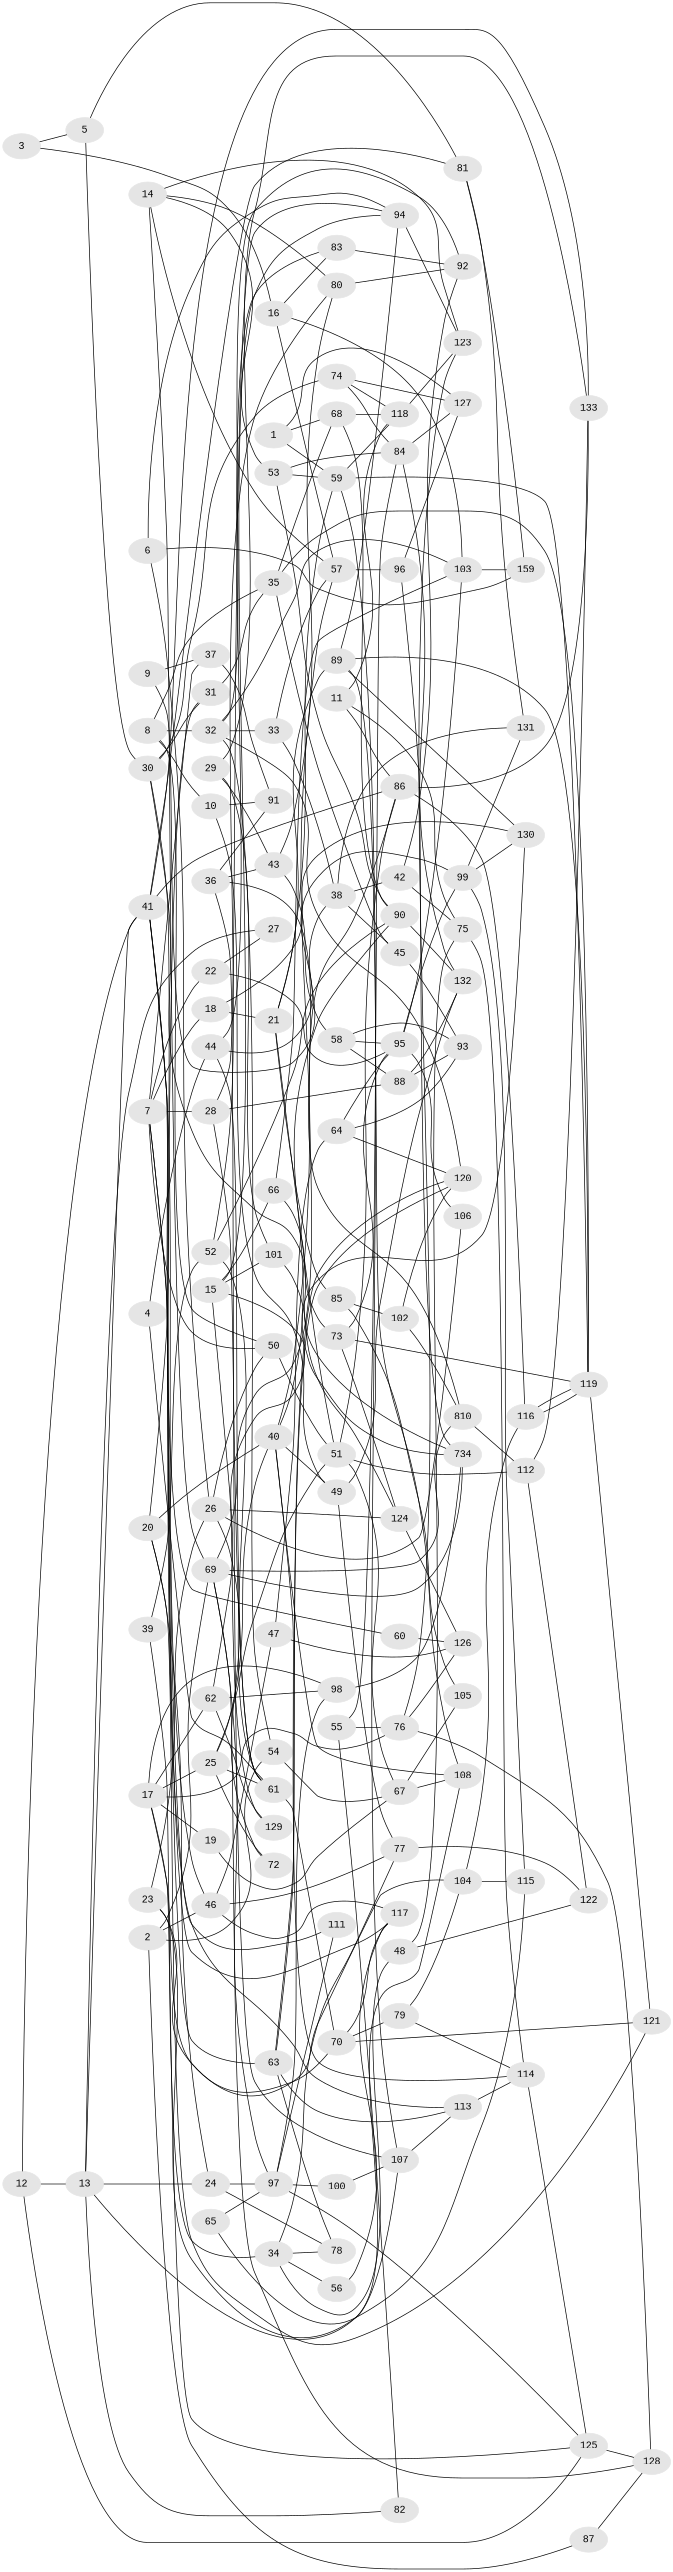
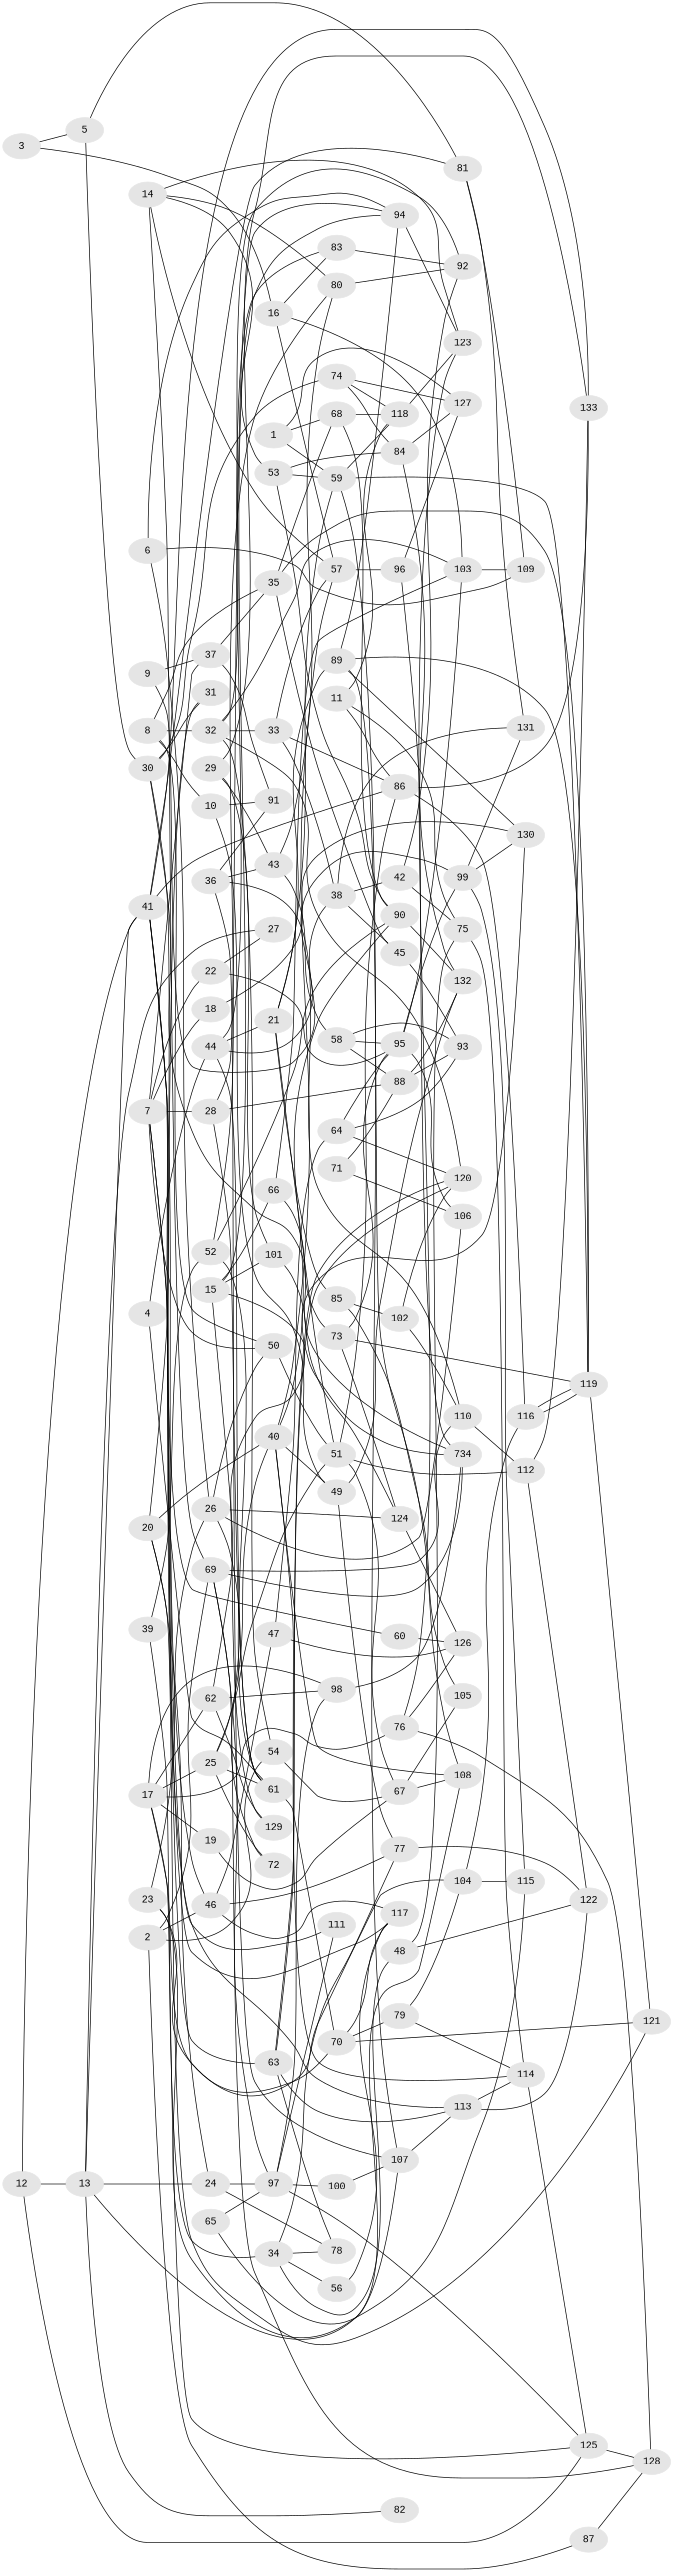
node "159": label "159" -> "109"
edge "35" -- "31": now "35" -- "37"
edge "18" -- "21": now "44" -- "21"
node "71": added
edge "86" -- "69": now "86" -- "33"
node "810": label "810" -> "110"
node "55": removed
edge "122" -- "113": added
